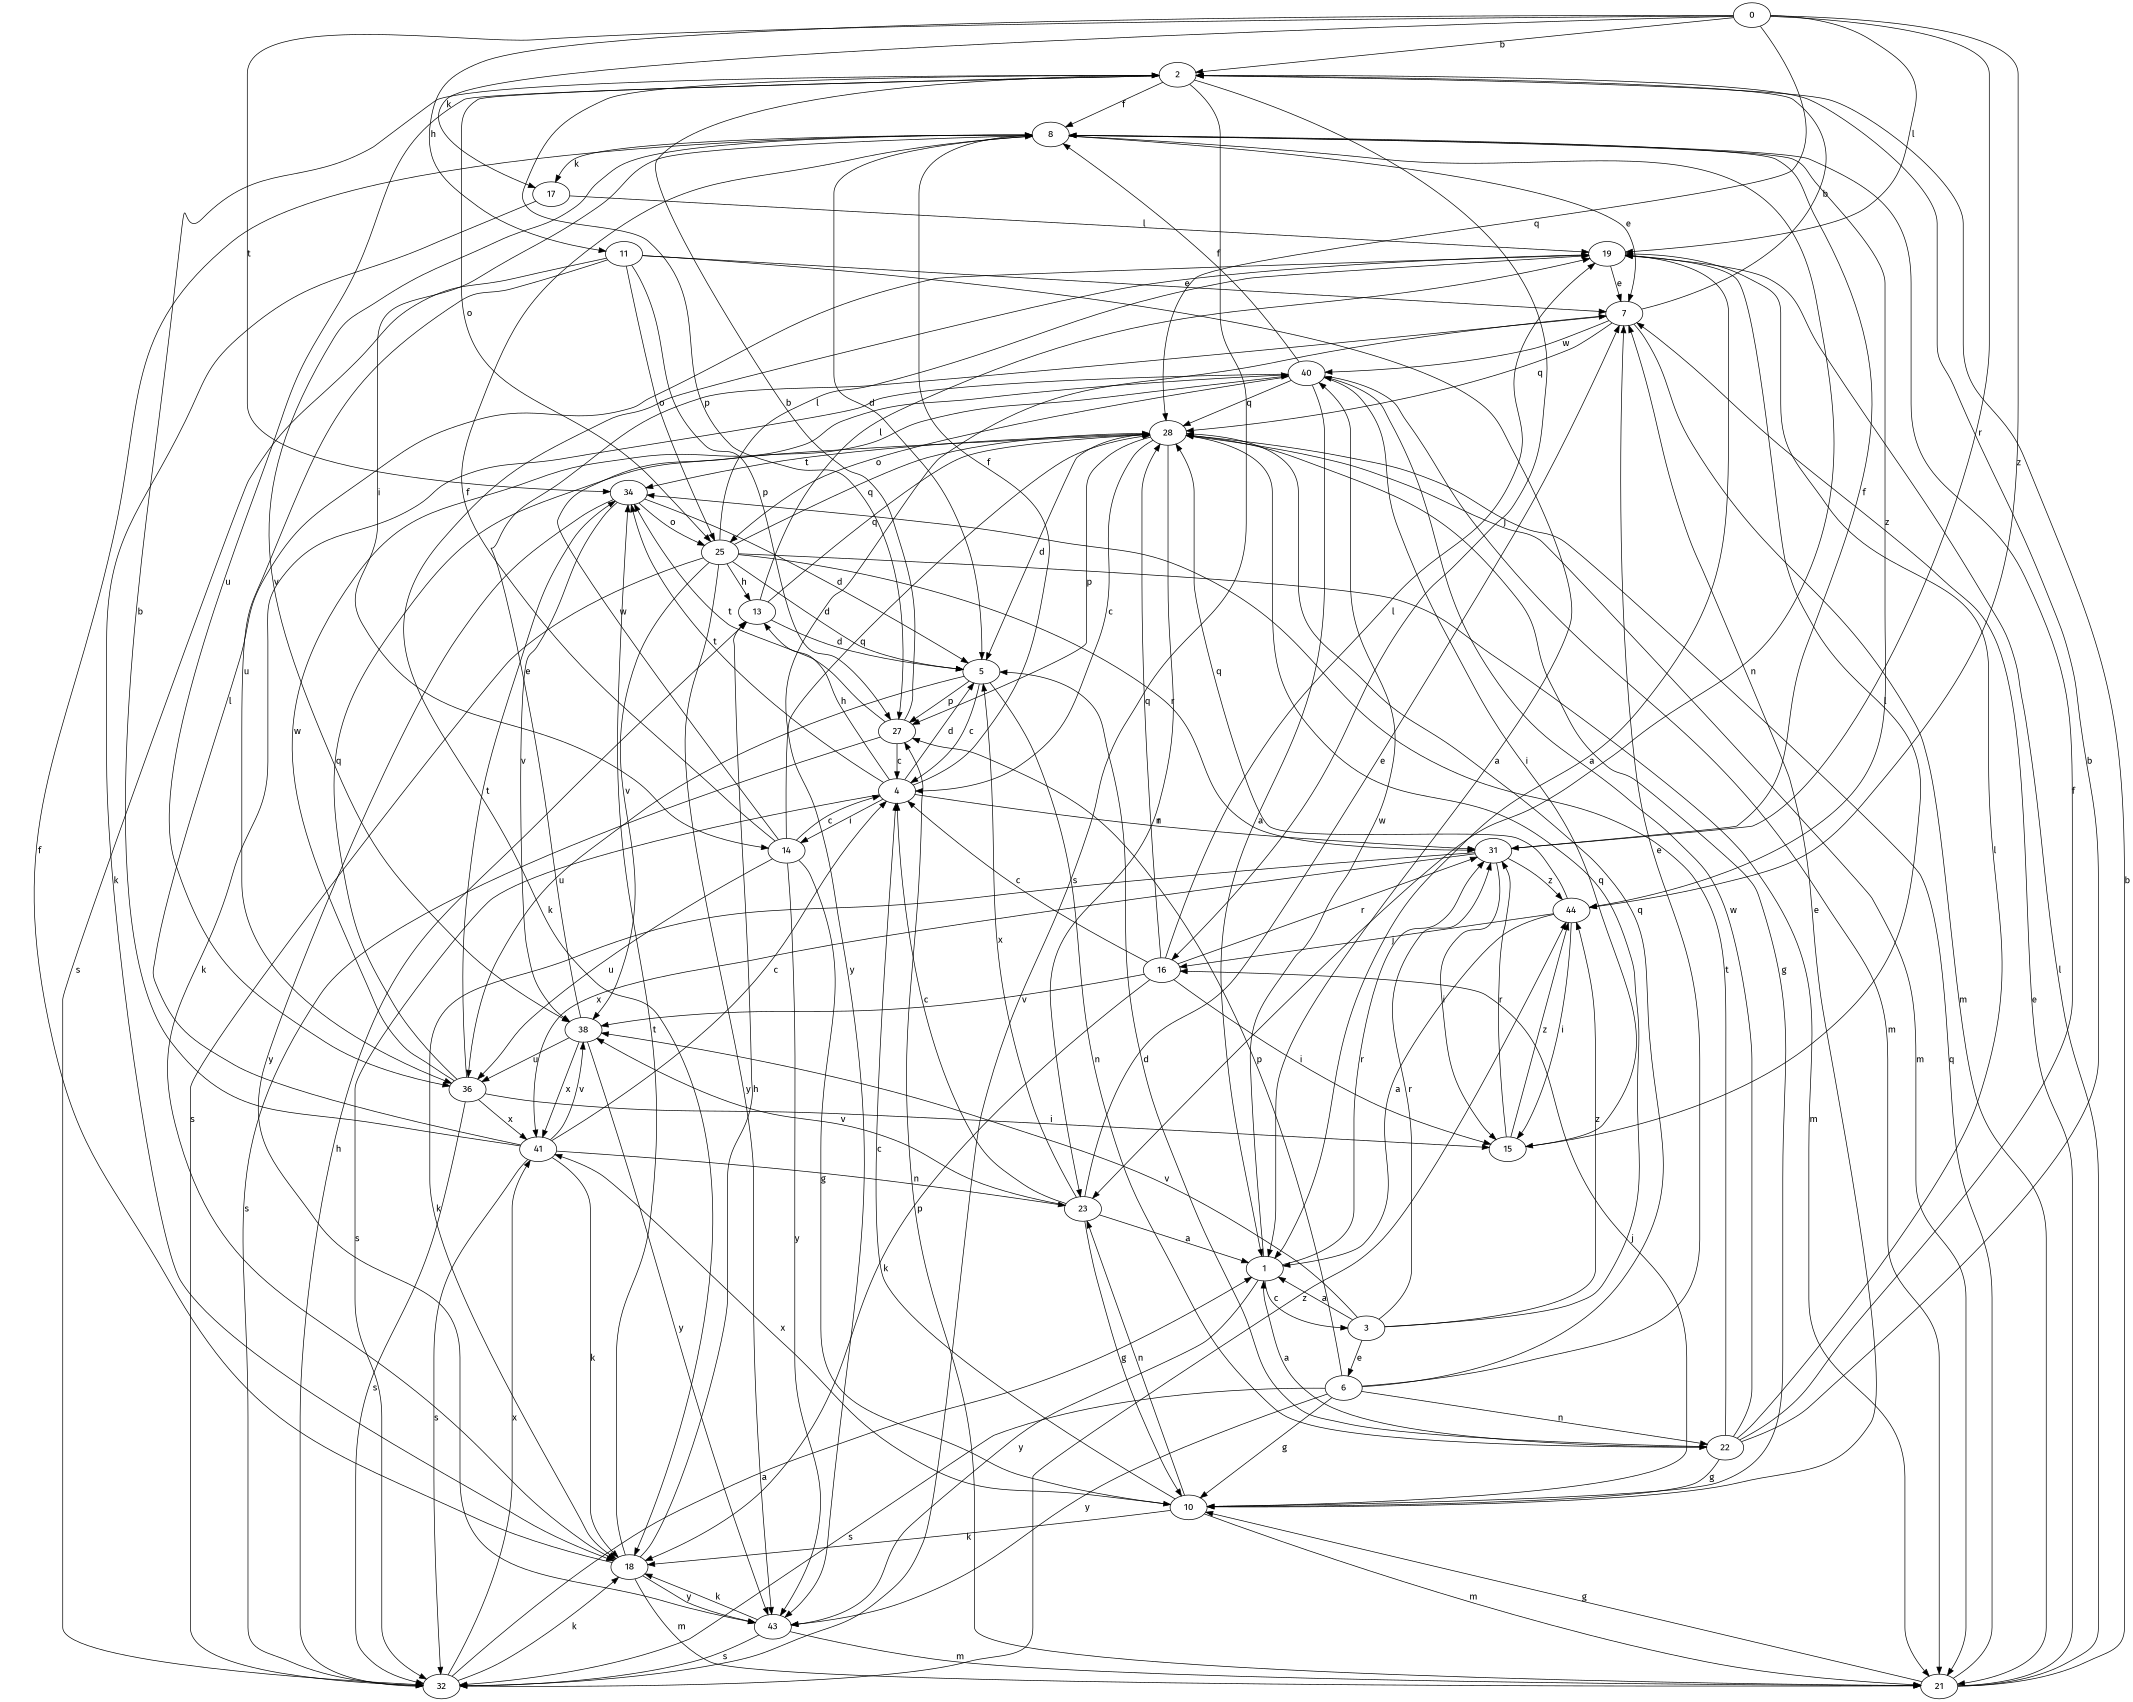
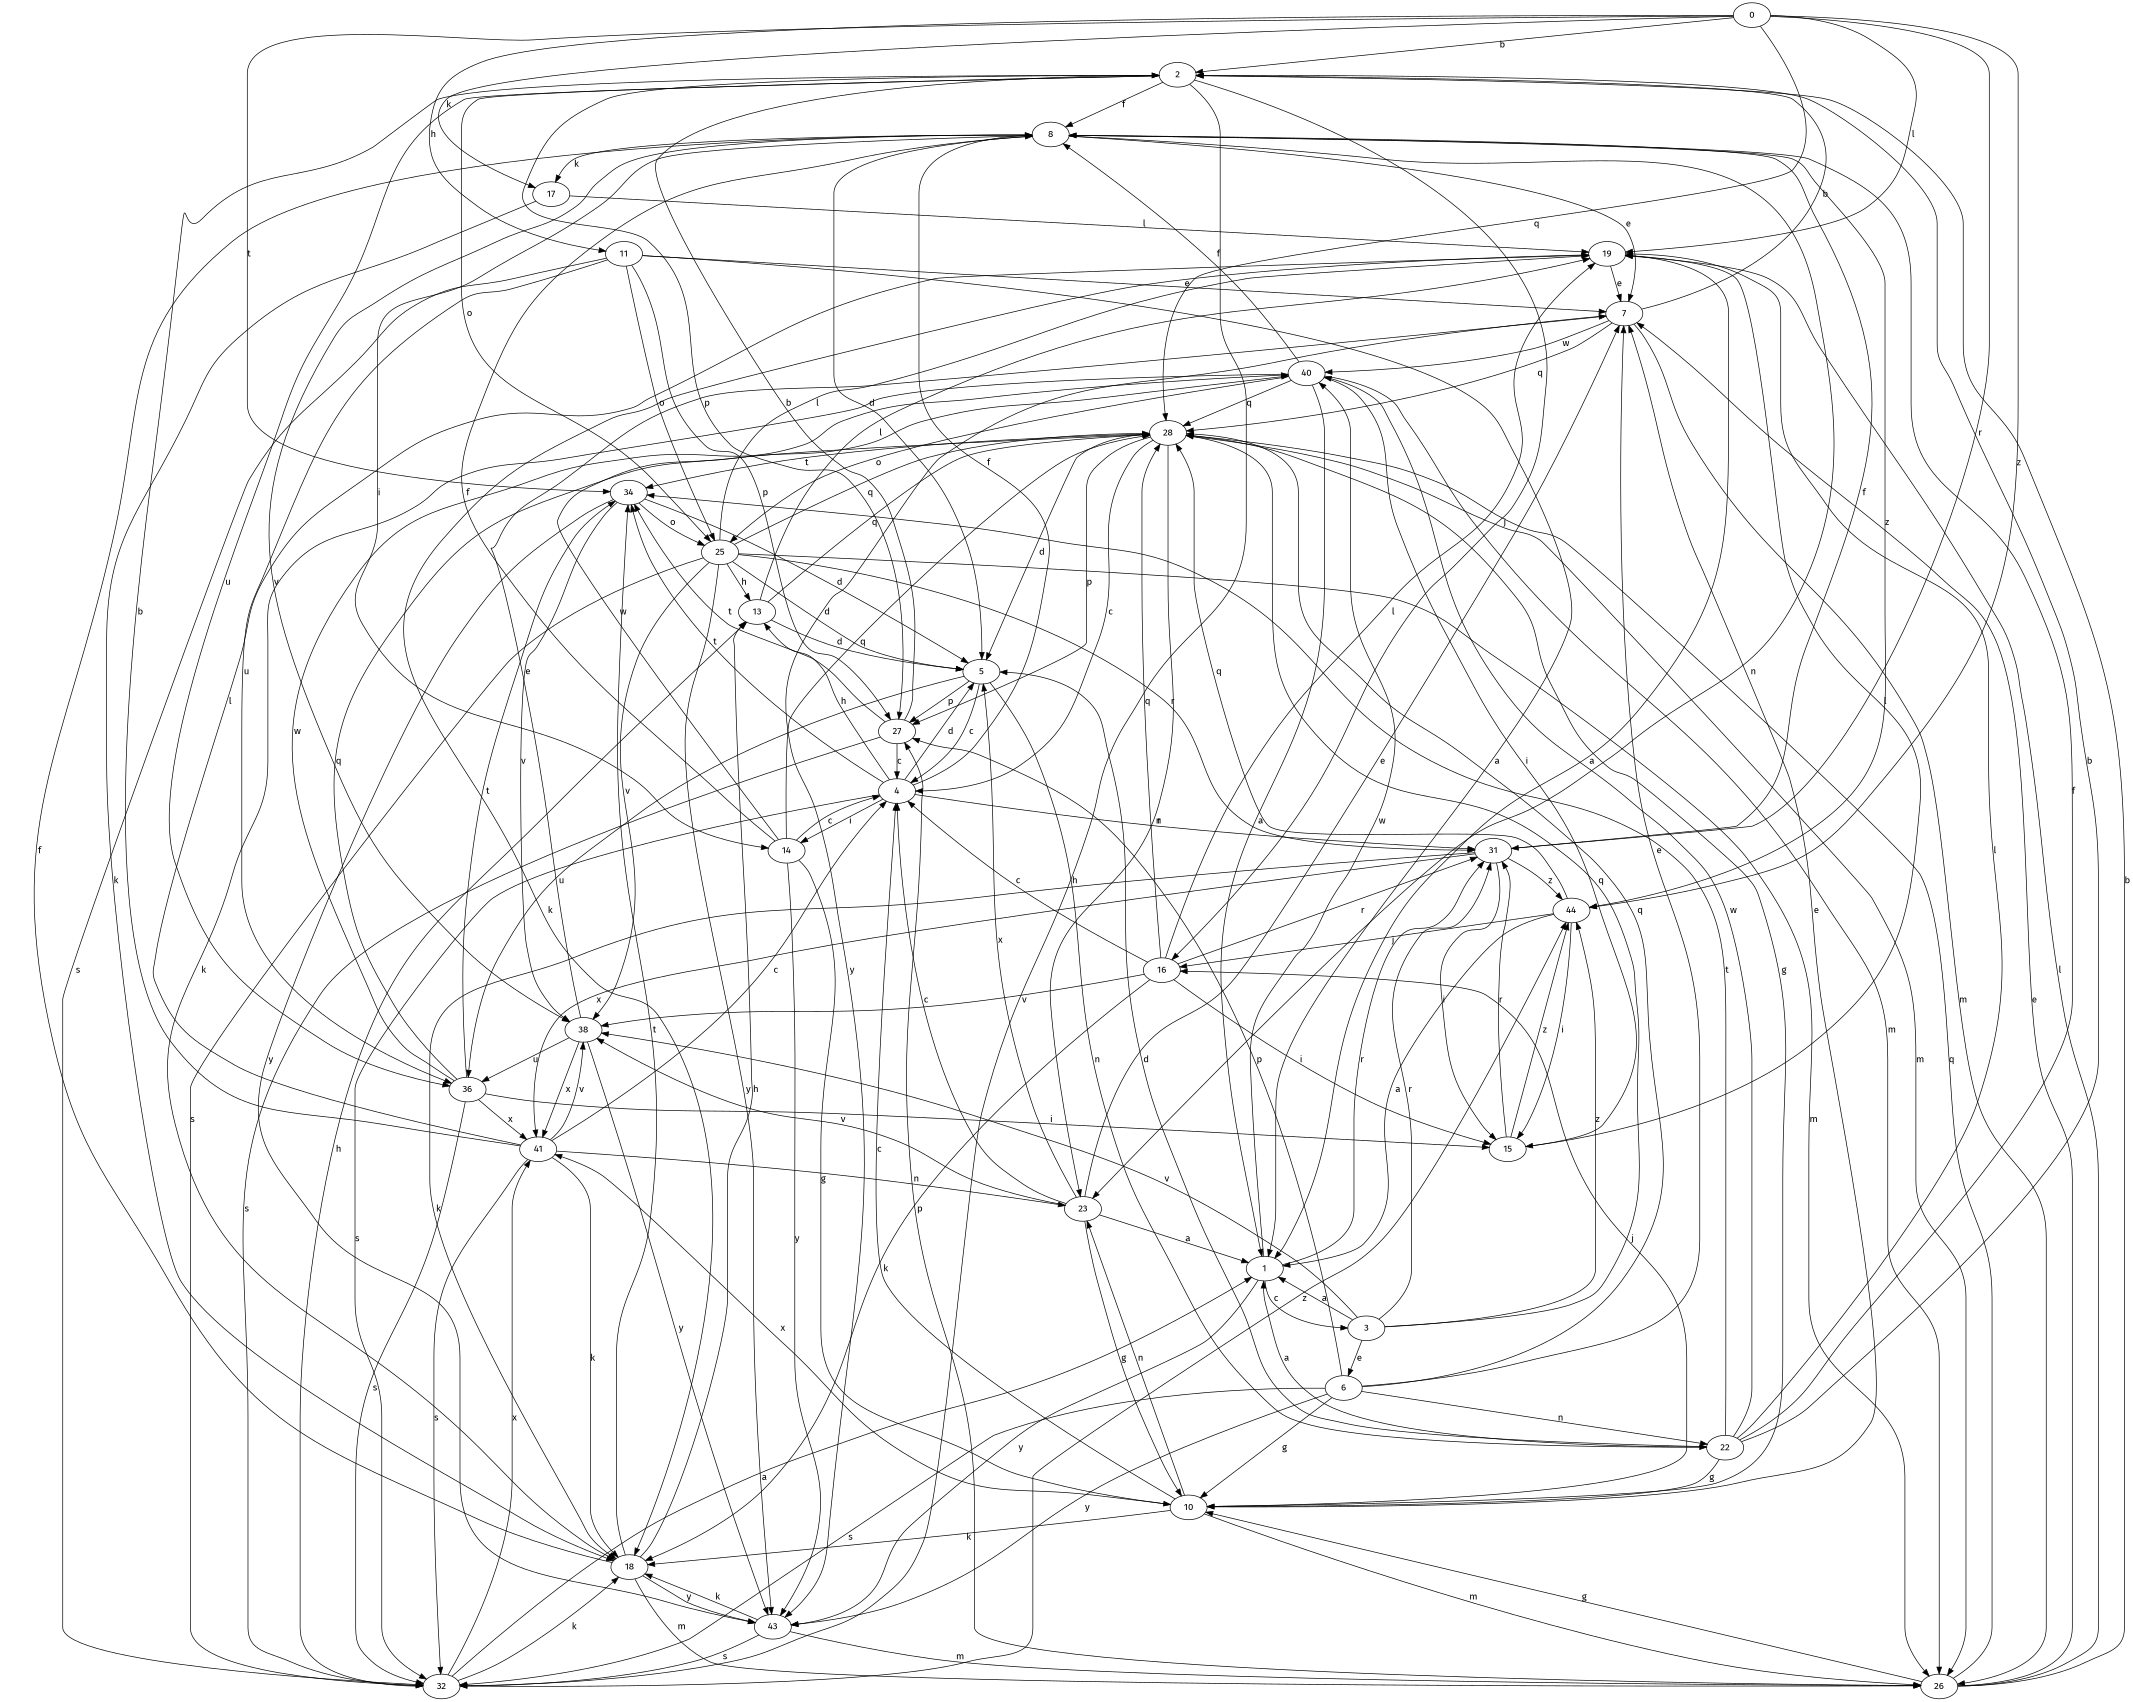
edge "2" -> "32": label "s" -> "h"
edge "14" -> "36": removed, label "u"
node "21": label "21" -> "26"
